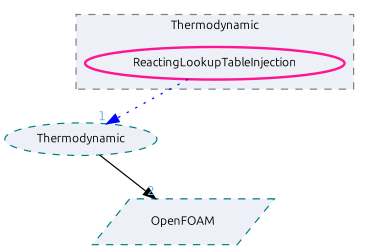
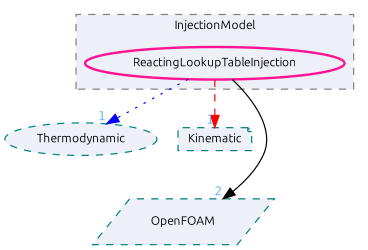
cluster "Thermodynamic": label "Thermodynamic" -> "InjectionModel"
node "Kinematic": added
edge "Thermodynamic" -> "OpenFOAM": now "ReactingLookupTableInjection" -> "OpenFOAM"
